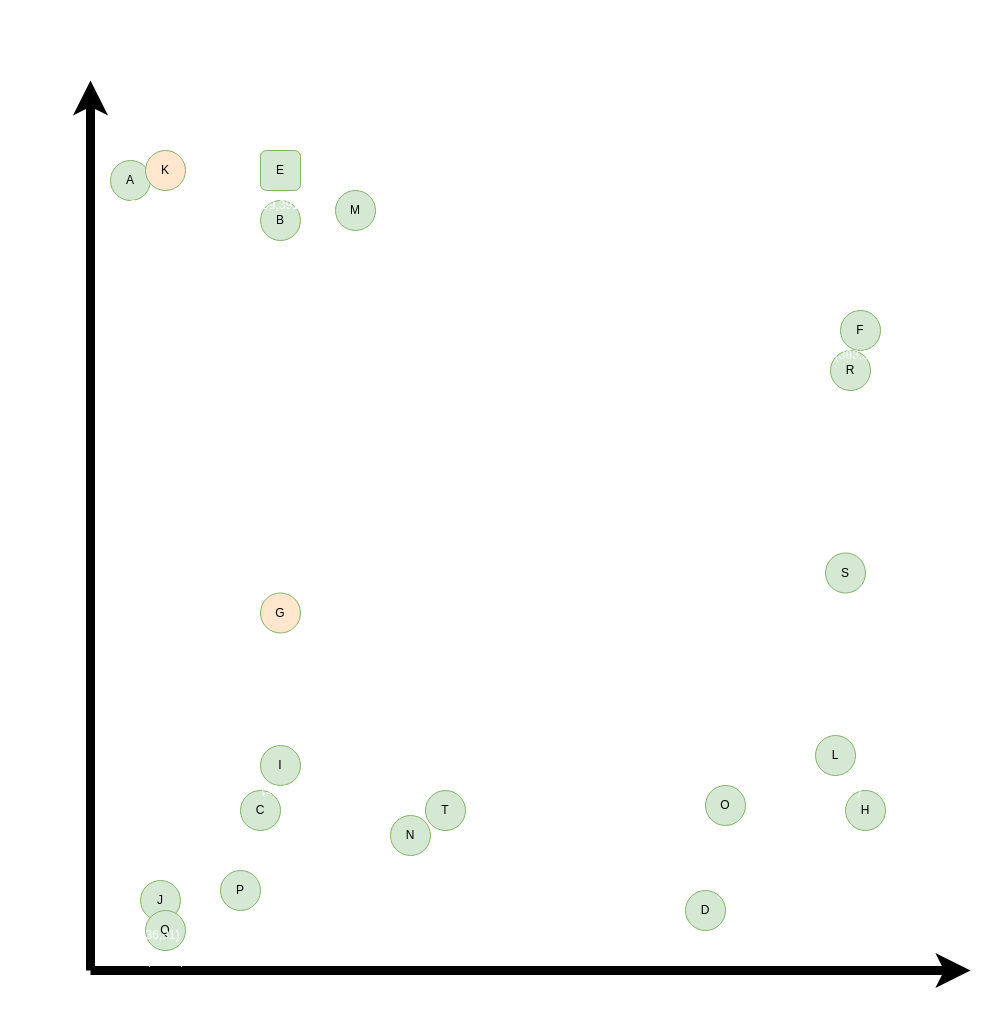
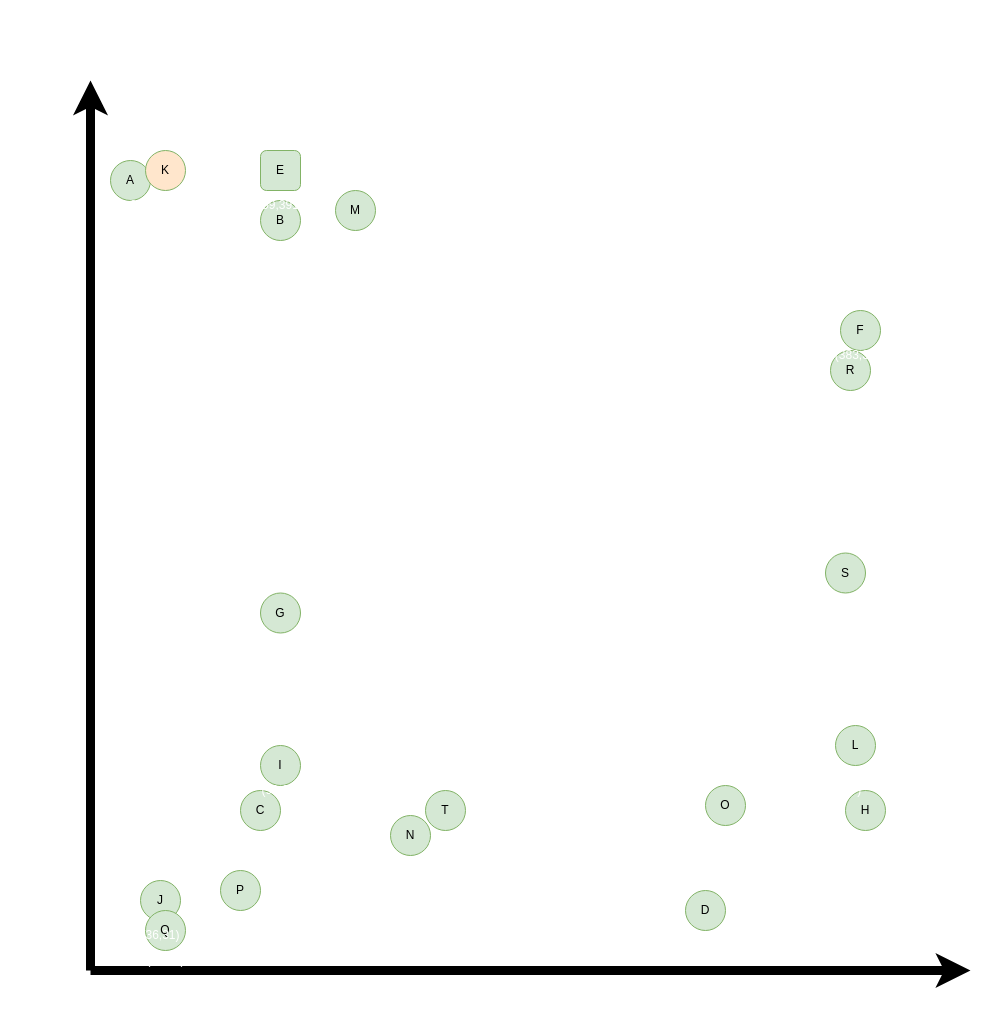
node "G": fillcolor #ffe6cc -> #d5e8d4
node "(86,179)": moved (281, 678) -> (281, 653)
node "L": moved (836, 756) -> (856, 746)
